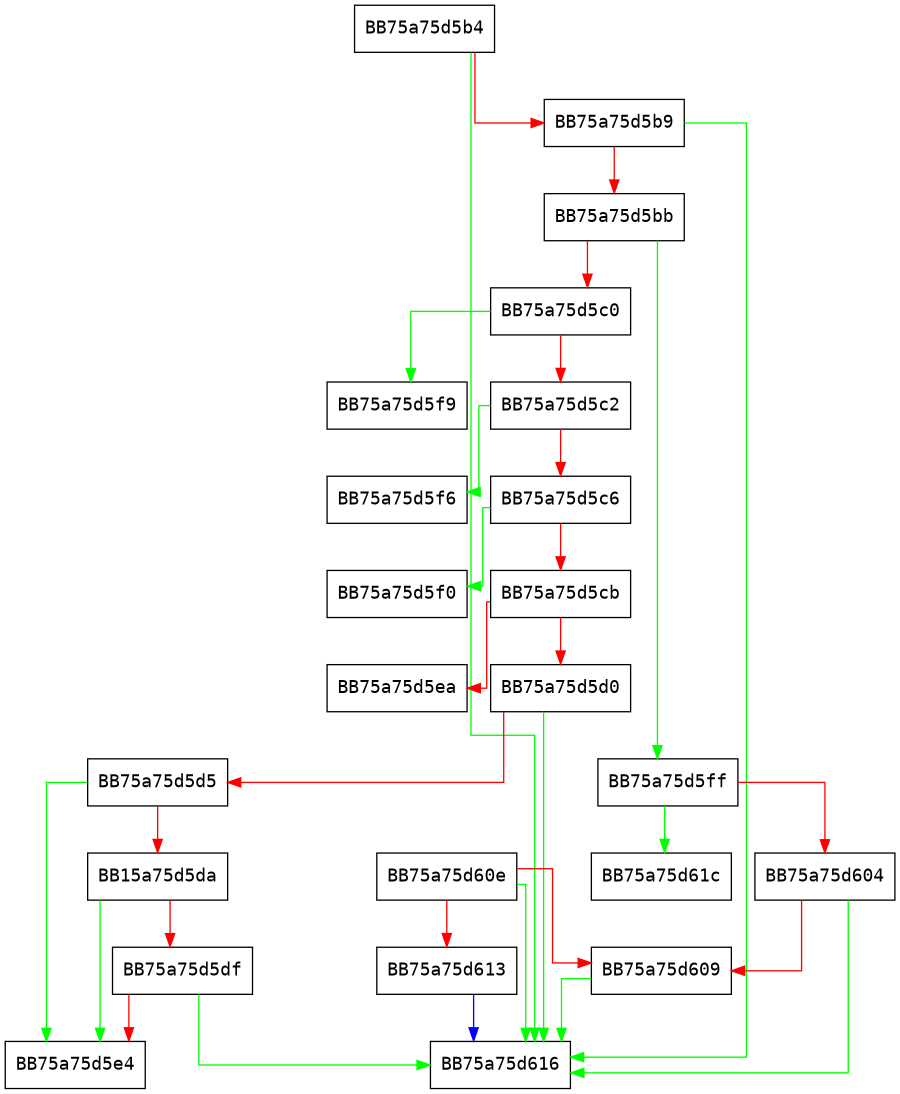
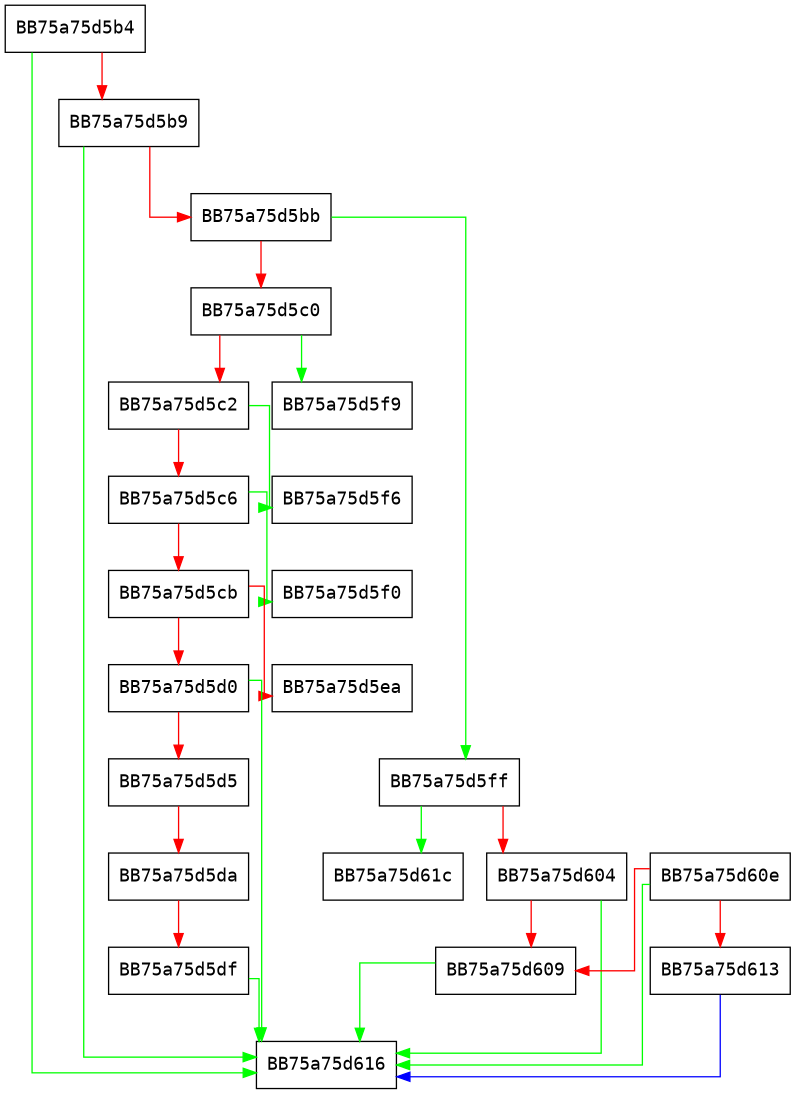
node "BB15a75d5da": label "BB15a75d5da" -> "BB75a75d5da"
node "BB75a75d5e4": removed
